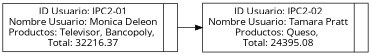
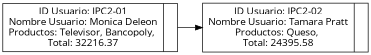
node "ID Usuario: IPC2-02": text "Total: 24395.08" -> "Total: 24395.58"
